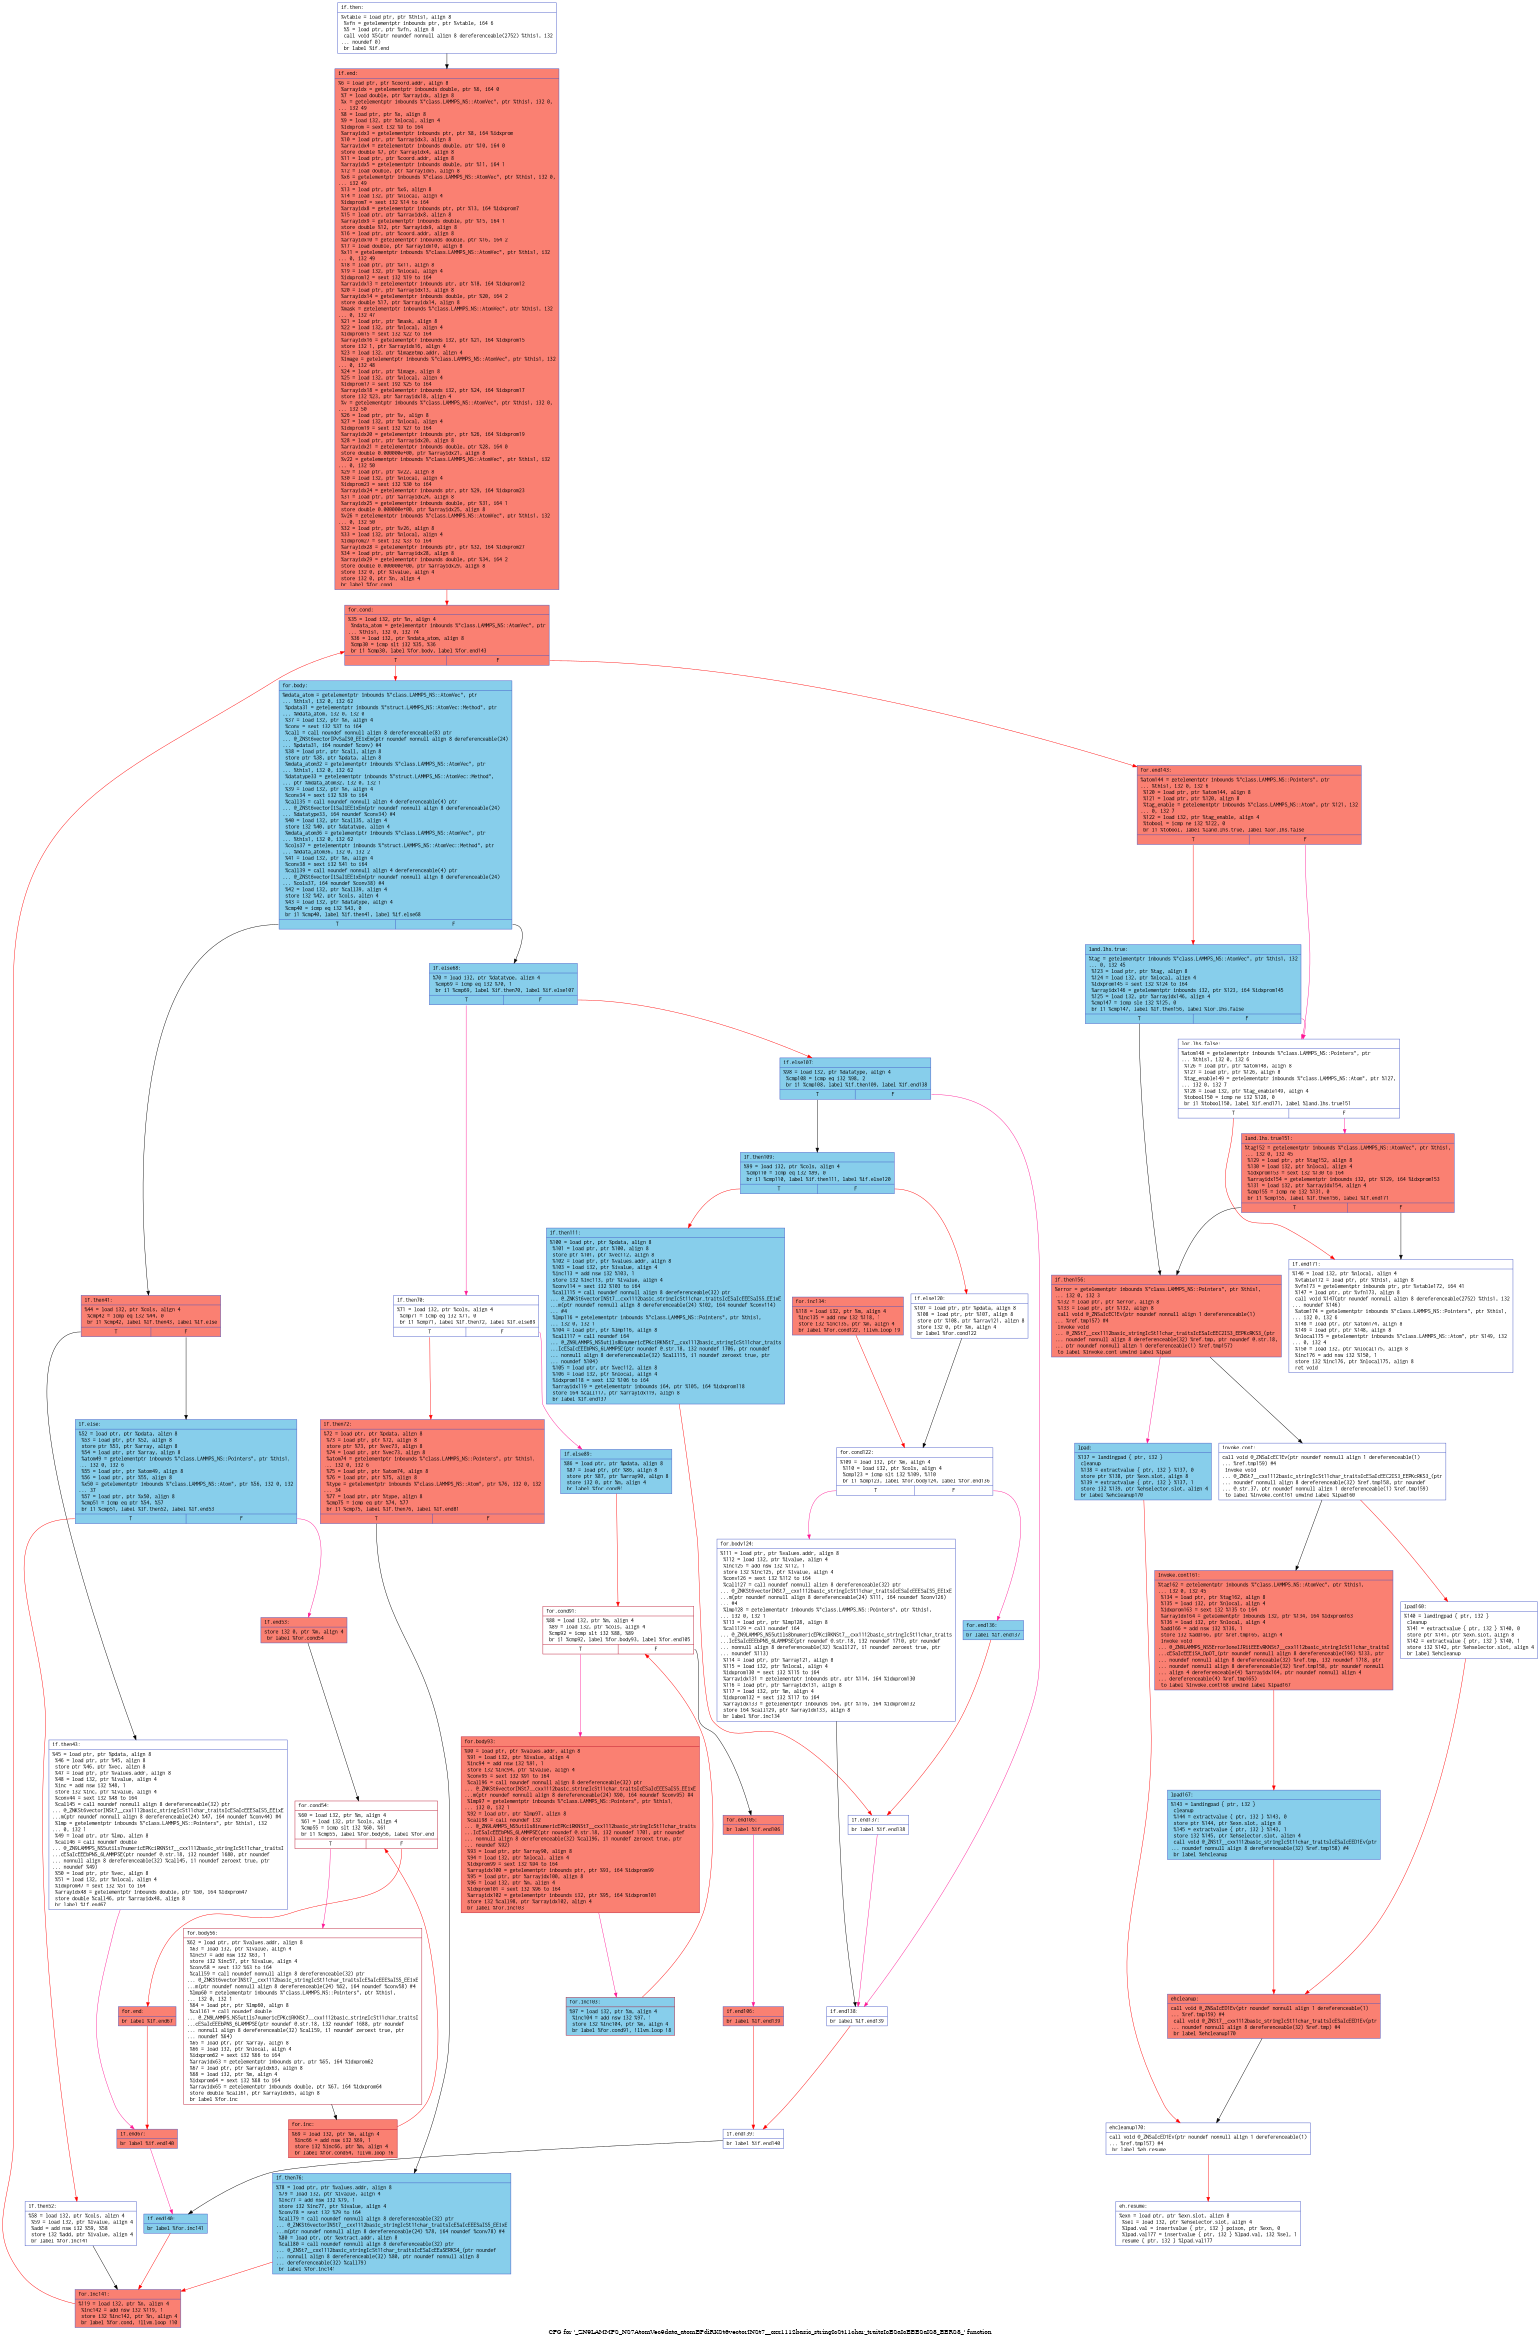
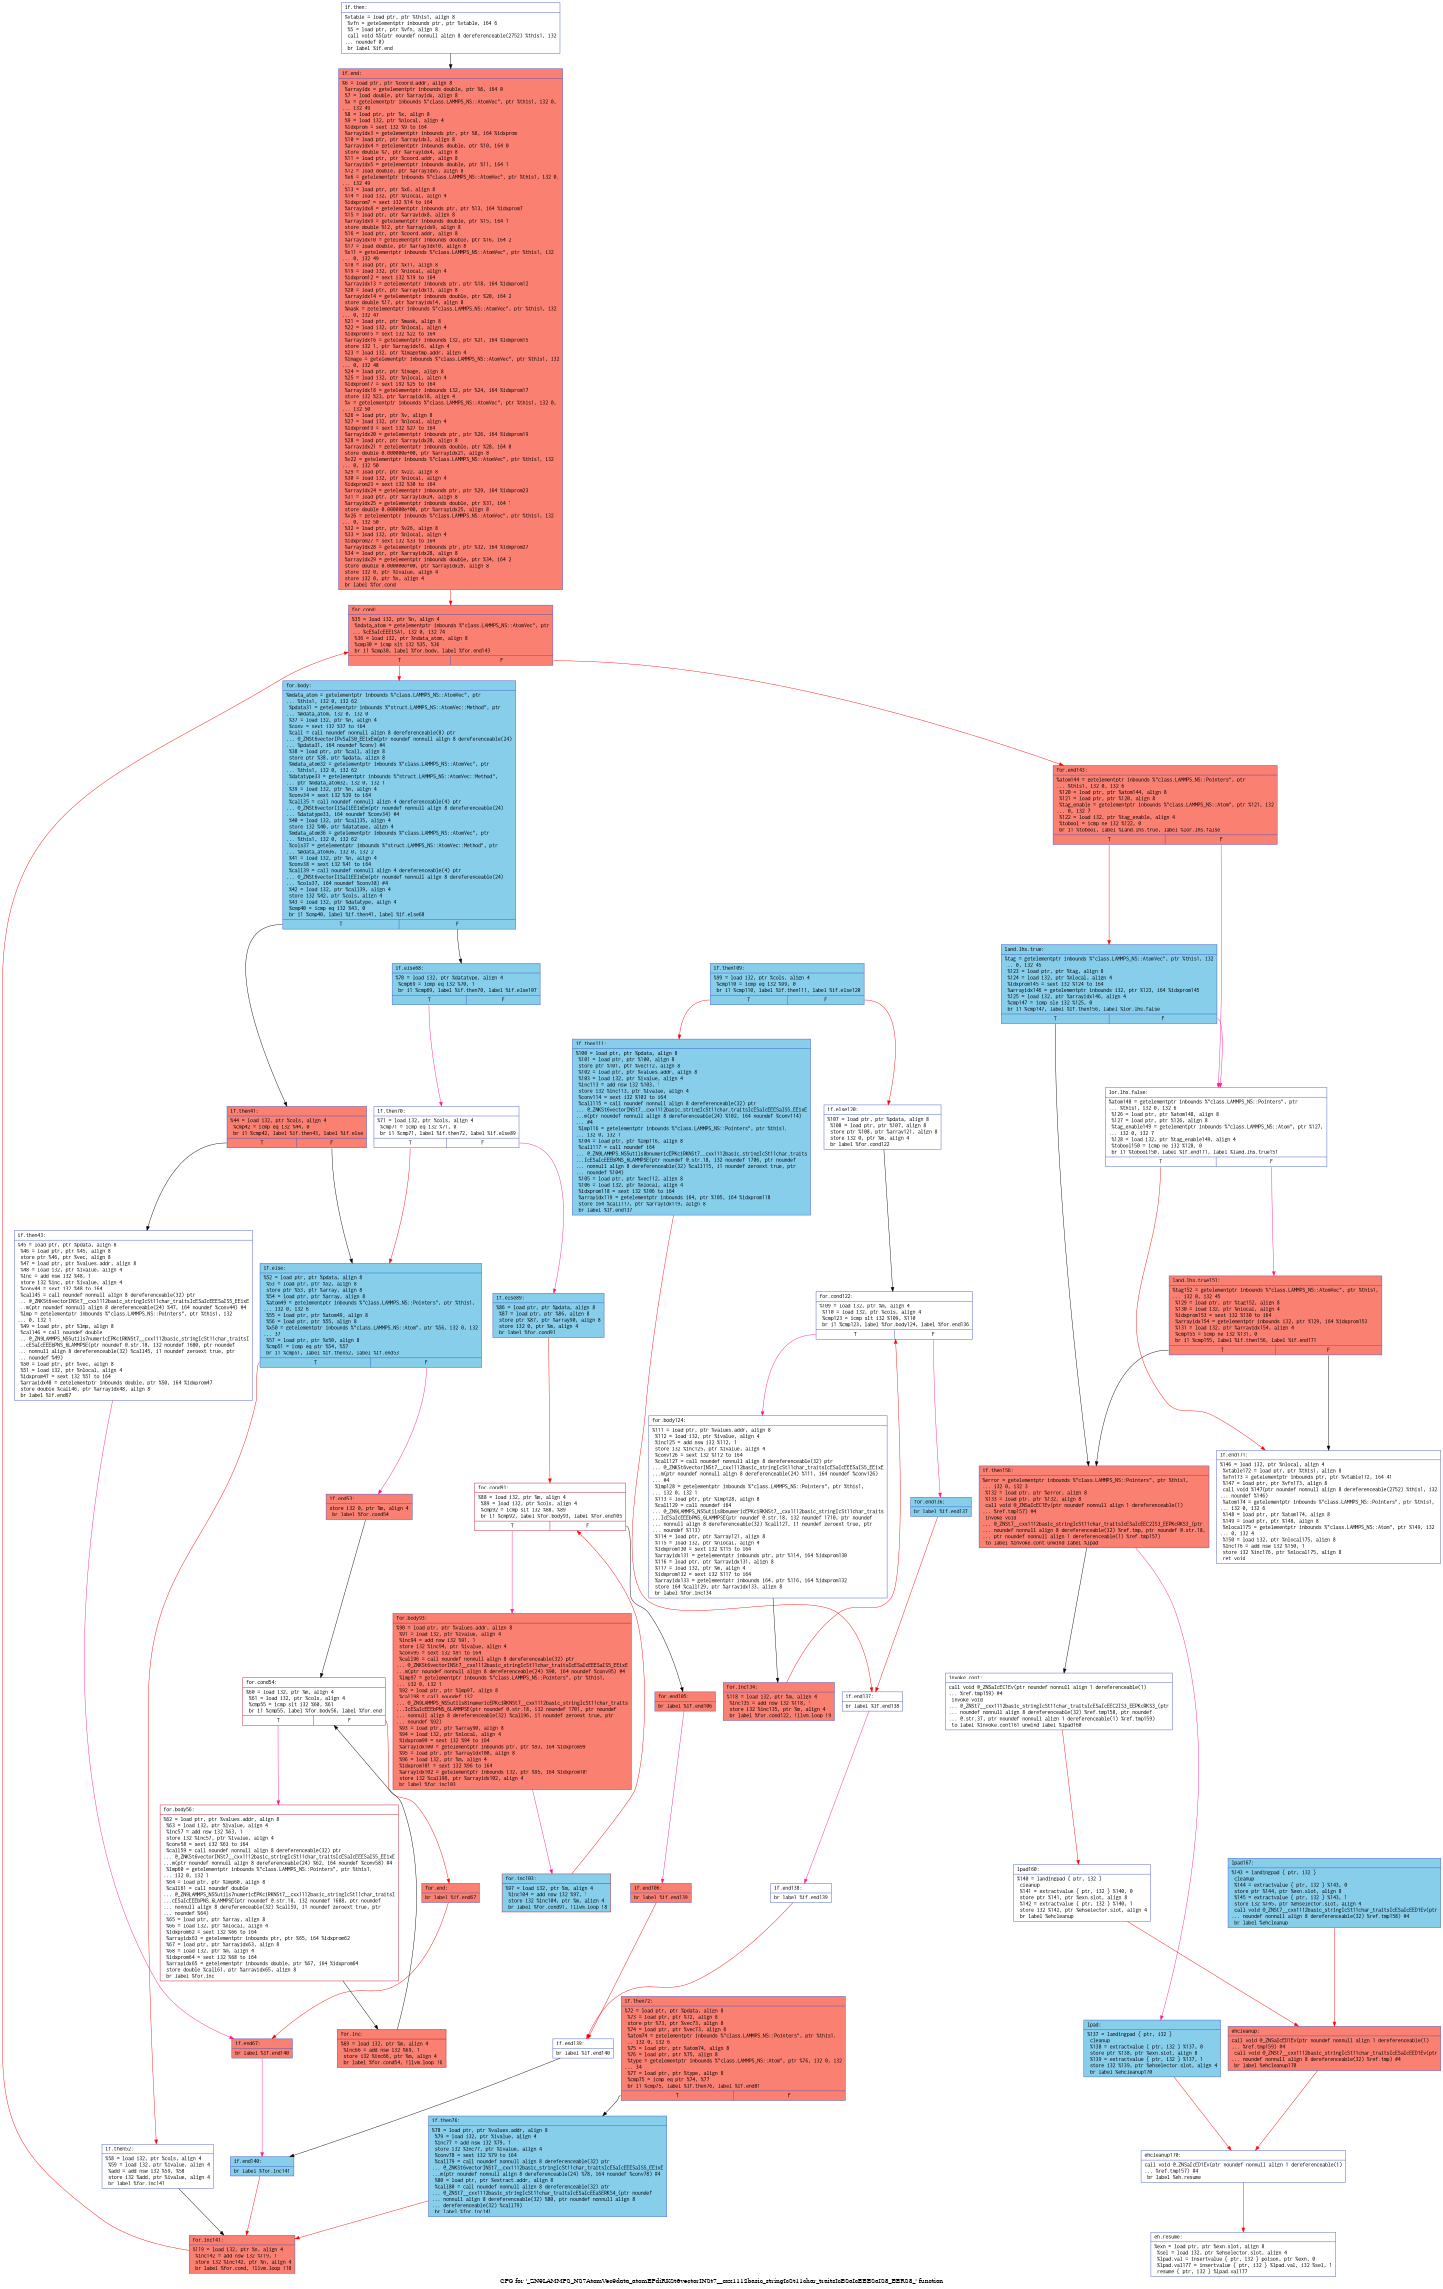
node "for.cond:": text "... %this1, i32 0, i32 74" -> "... %cESaIcEEEiSA1, i32 0, i32 74"
node "if.else107:": removed
edge "if.then70:" -> "if.then72:": now "if.then70:" -> "if.else:"
node "invoke.cont161:": removed
edge "for.body124:" -> "if.end138:": now "for.body124:" -> "for.inc134:"
edge "for.inc:" -> "for.cond54:": color red -> black
edge "ehcleanup:" -> "ehcleanup170:": color black -> red
